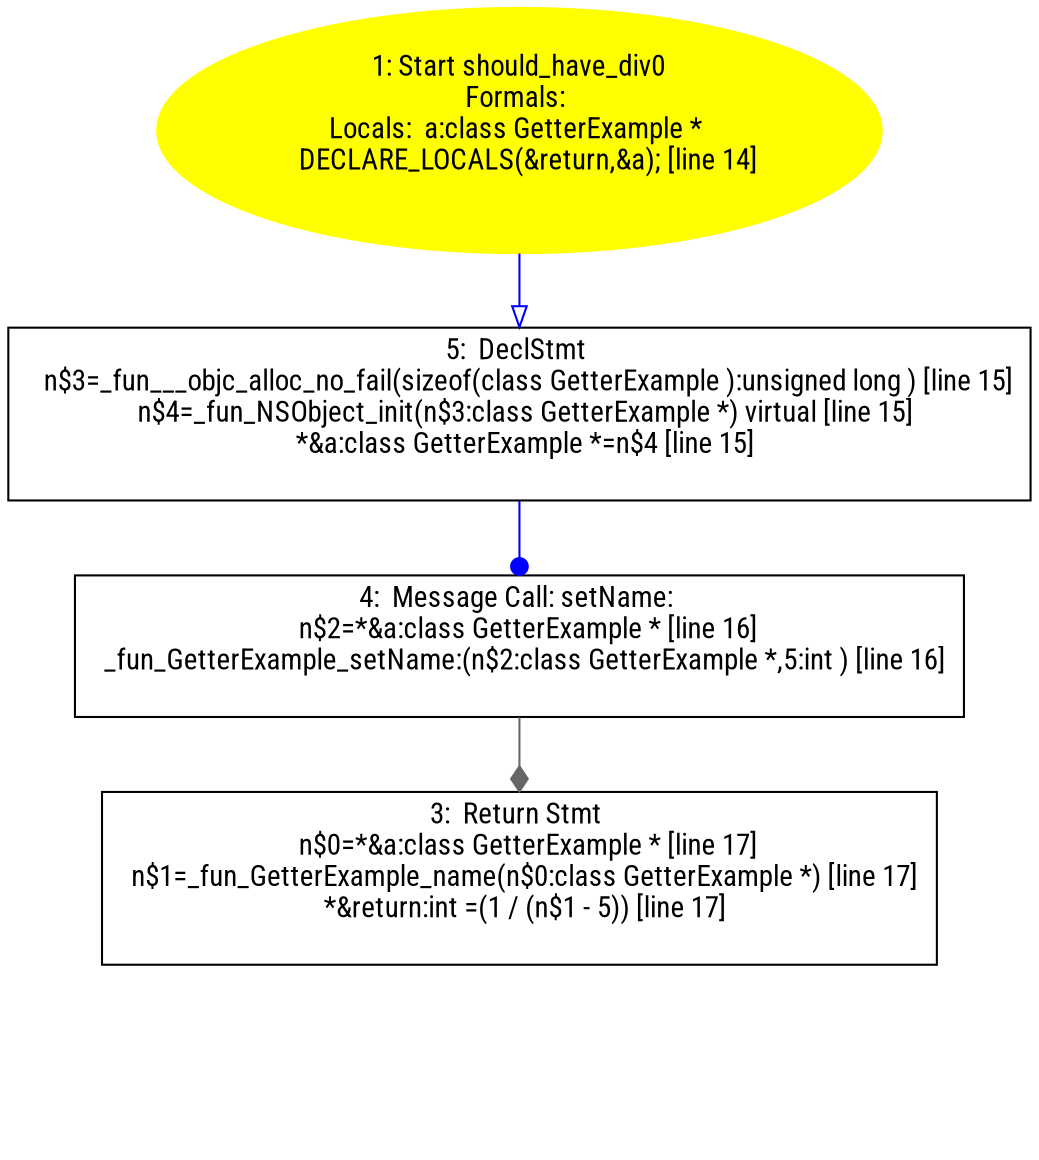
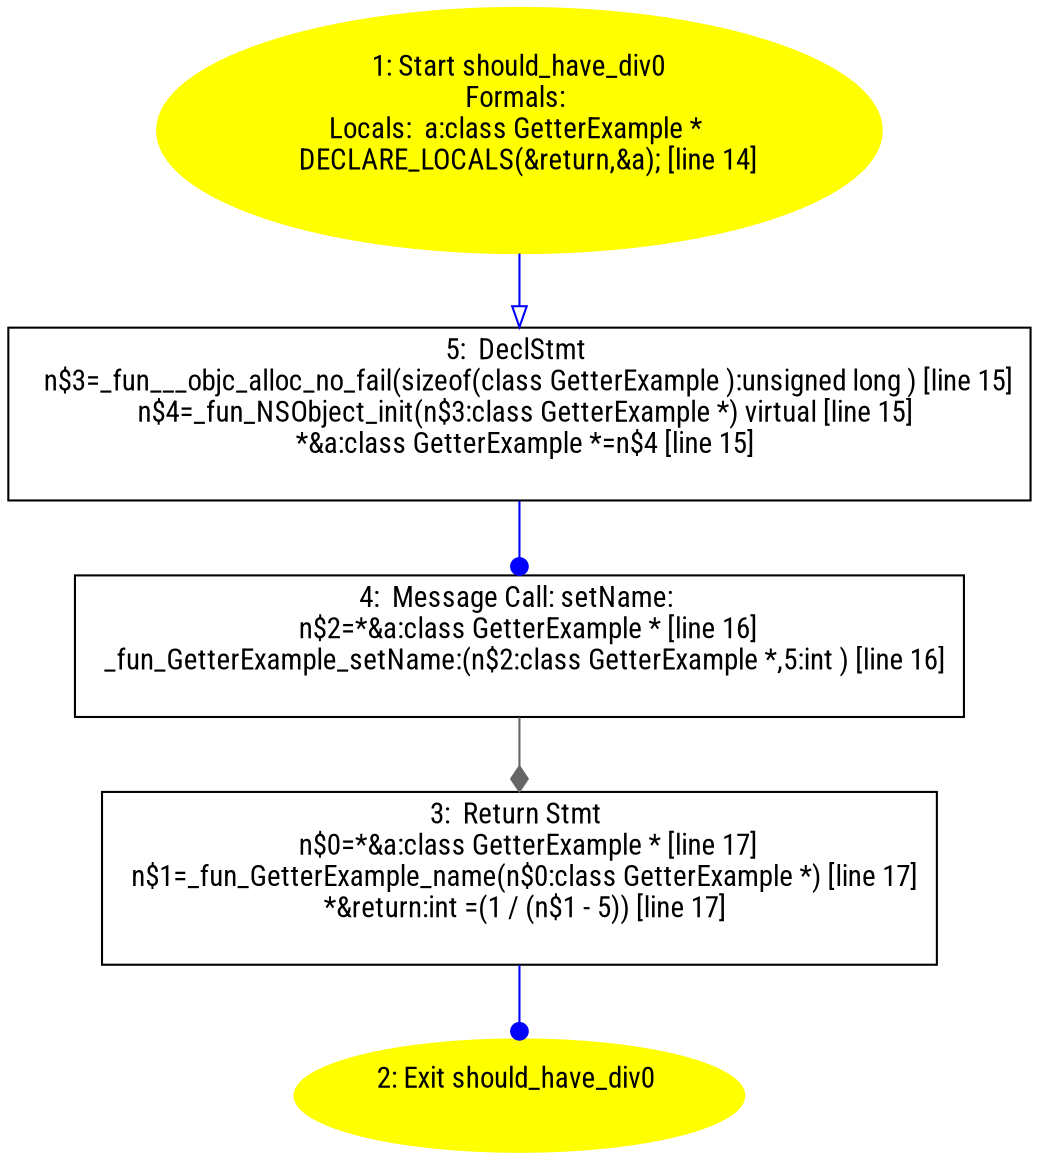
node "2: Exit should_have_div0": added
